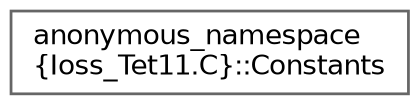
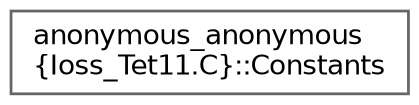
node "anonymous_namespace {Ioss_Tet11.C}::Constants": label "anonymous_namespace {Ioss_Tet11.C}::Constants" -> "anonymous_anonymous {Ioss_Tet11.C}::Constants"
